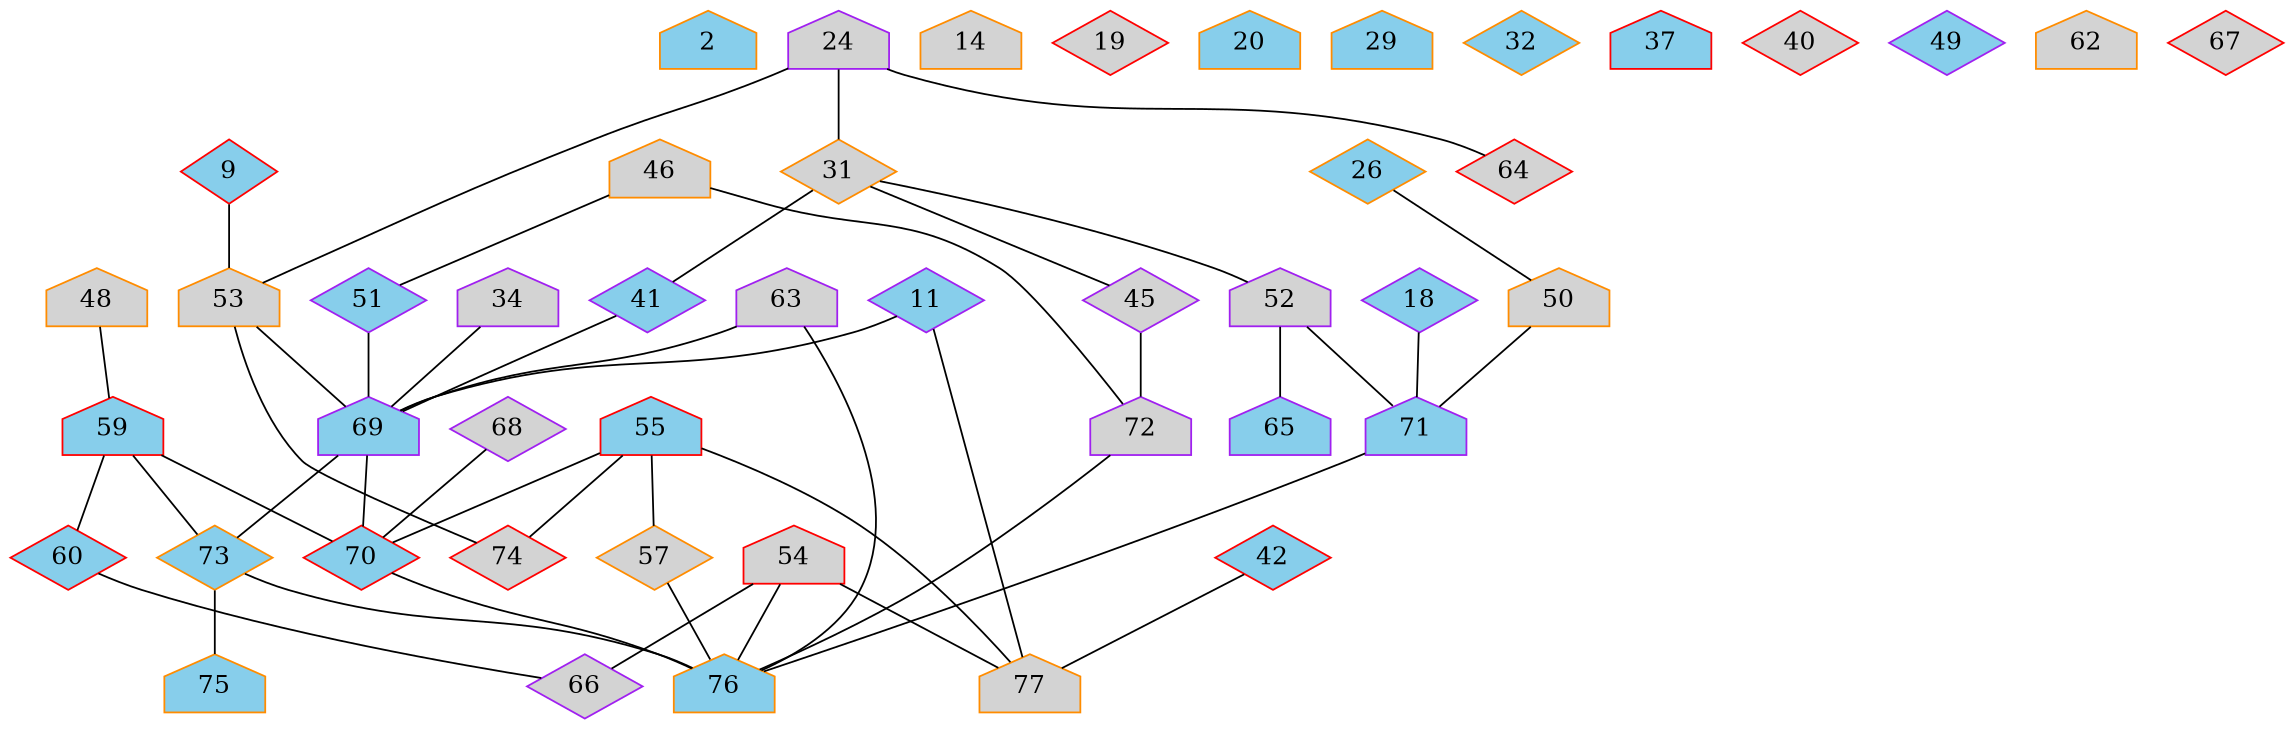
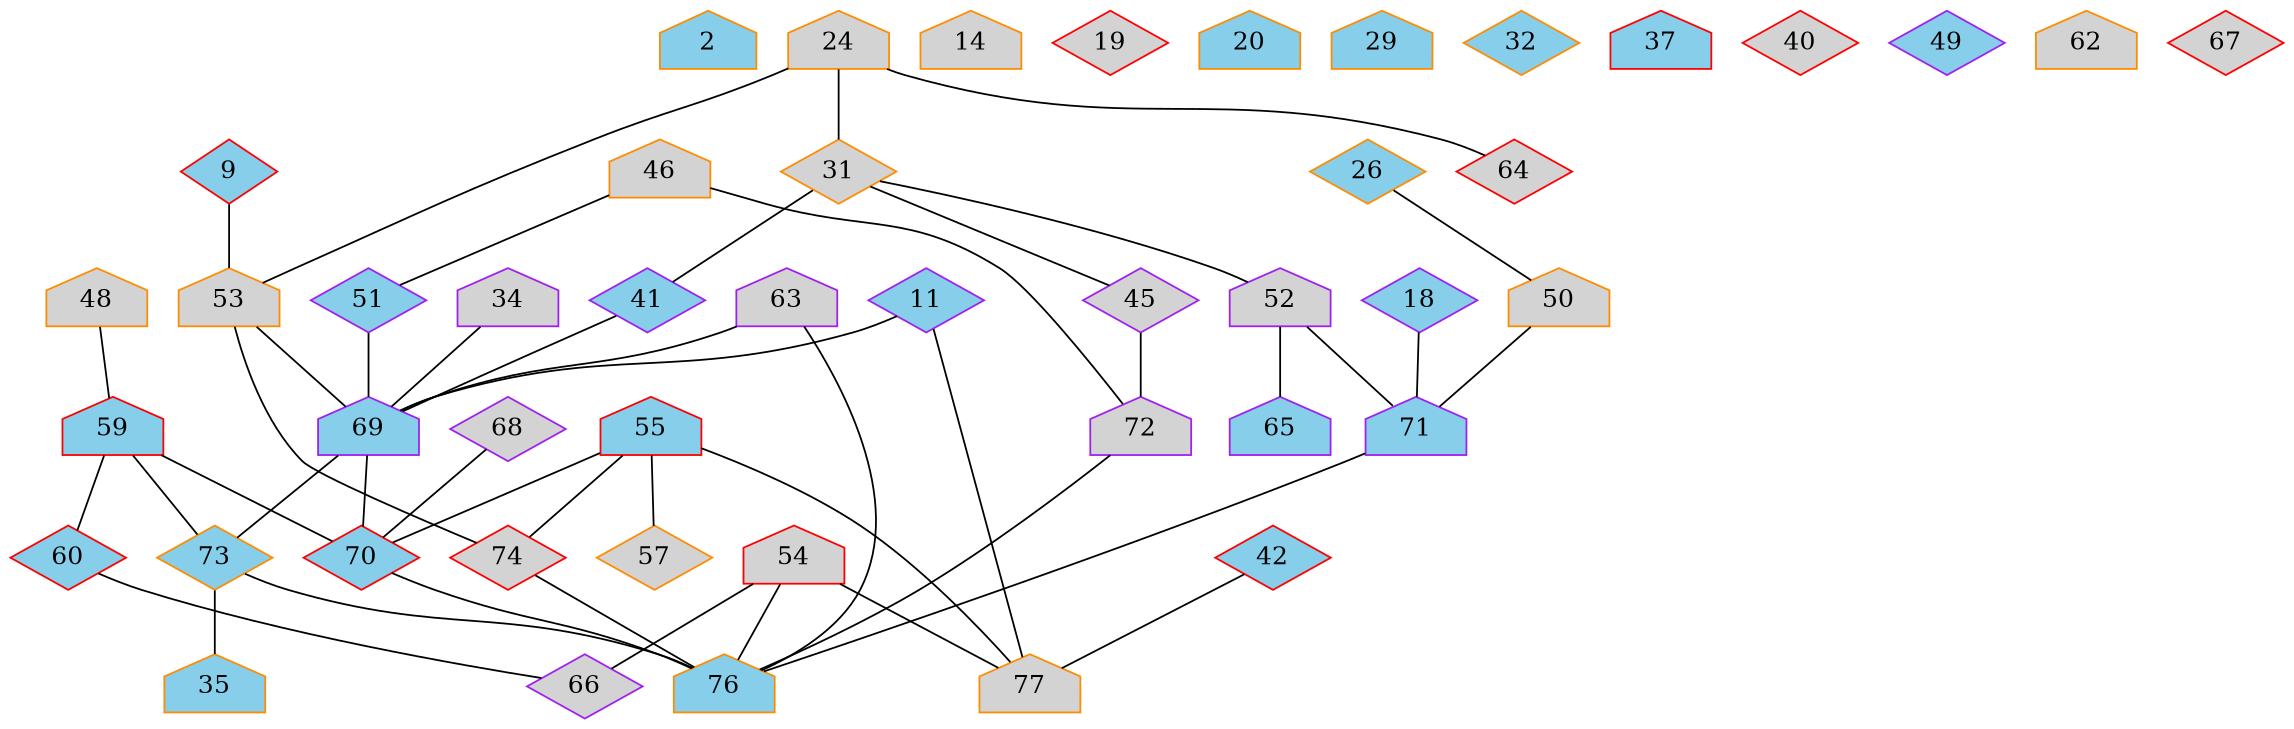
node "24": color purple -> darkorange
edge "57" -- "76": now "74" -- "76"
node "75": label "75" -> "35"
